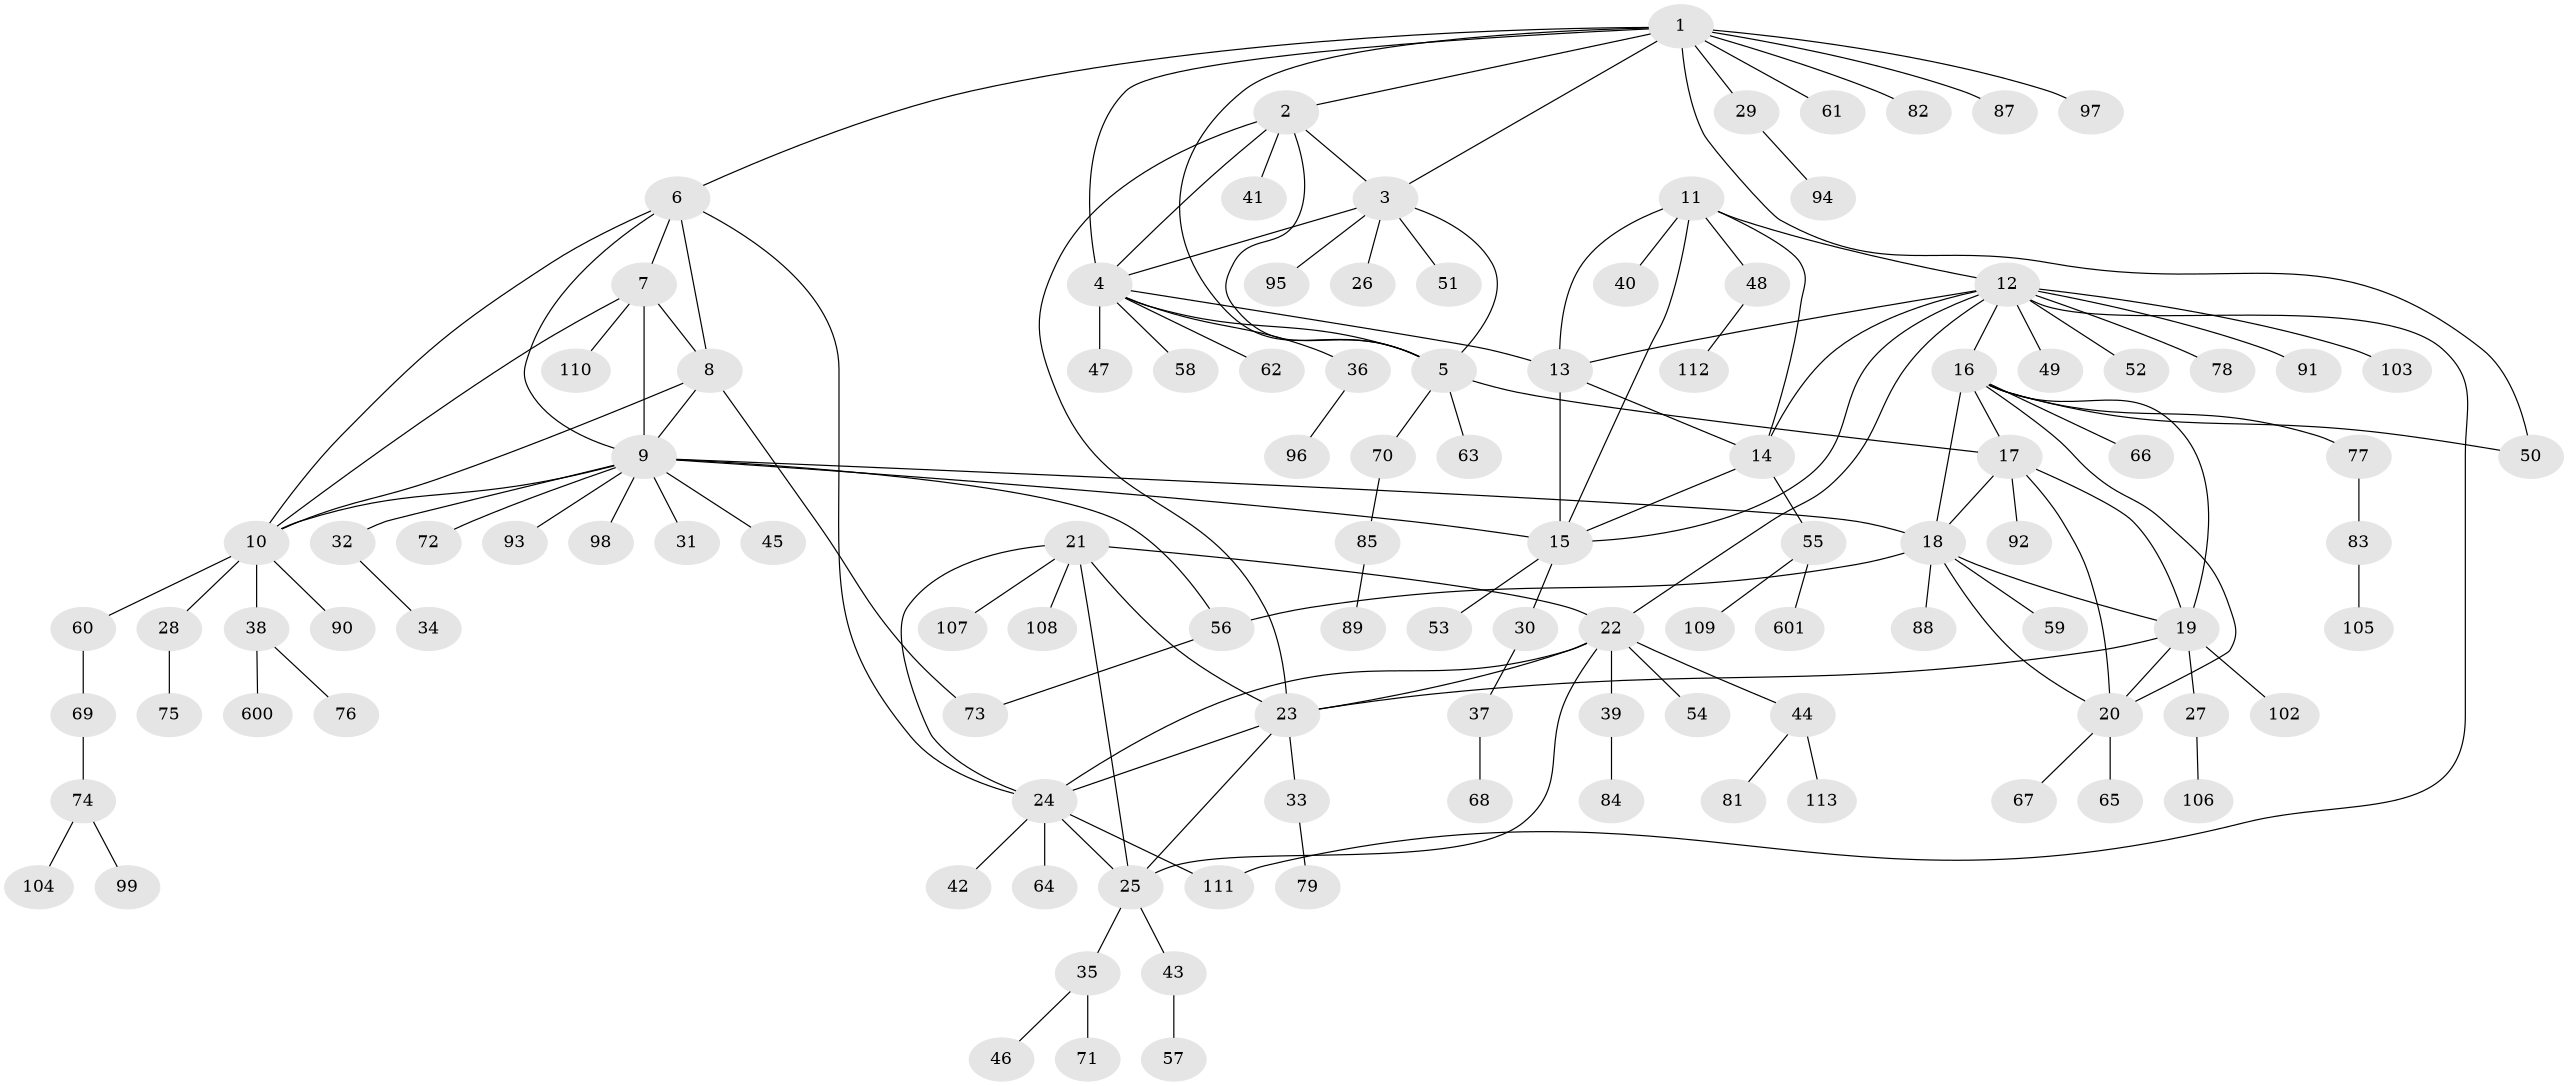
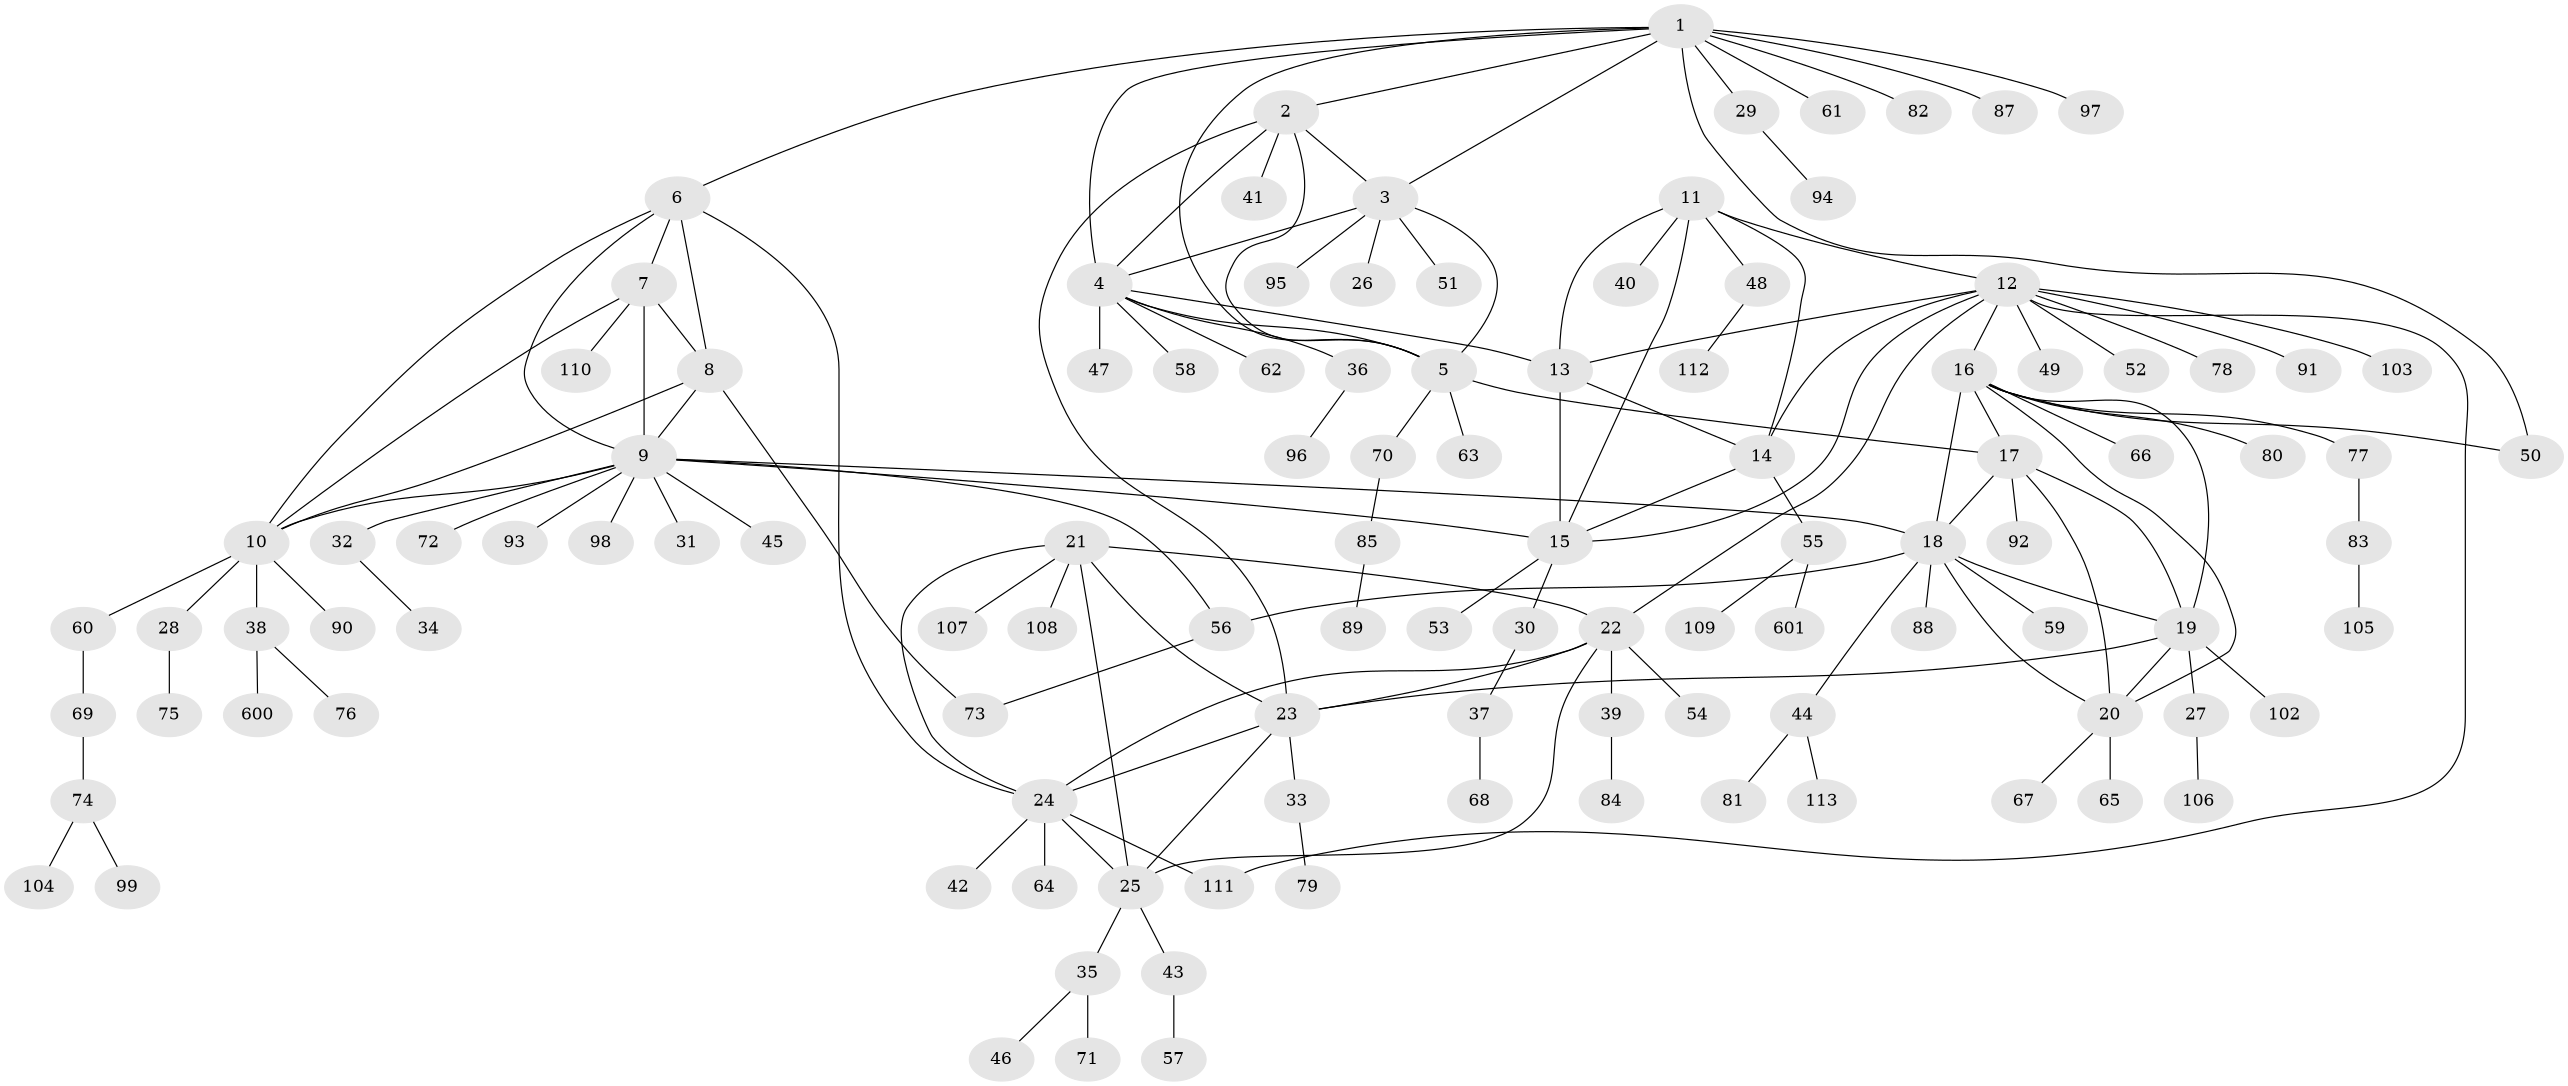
node "80": added
edge "22" -- "44": now "18" -- "44"
